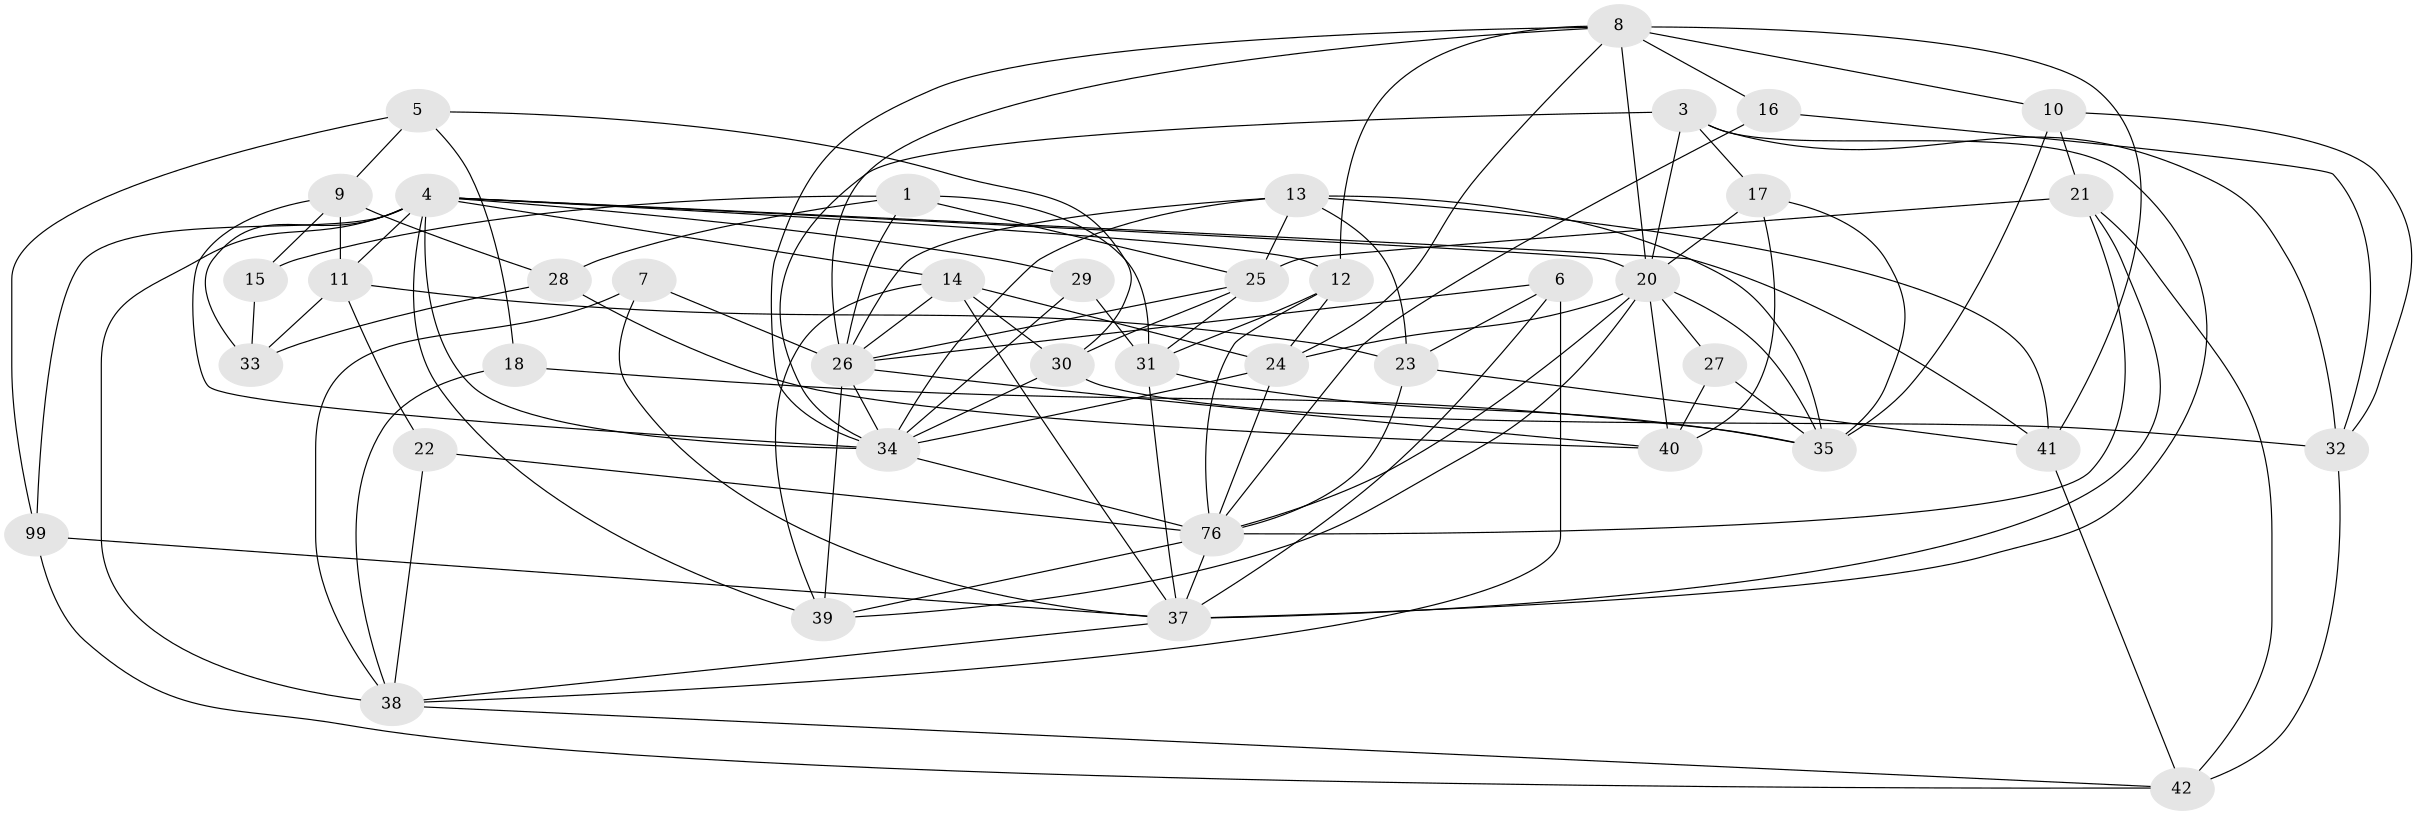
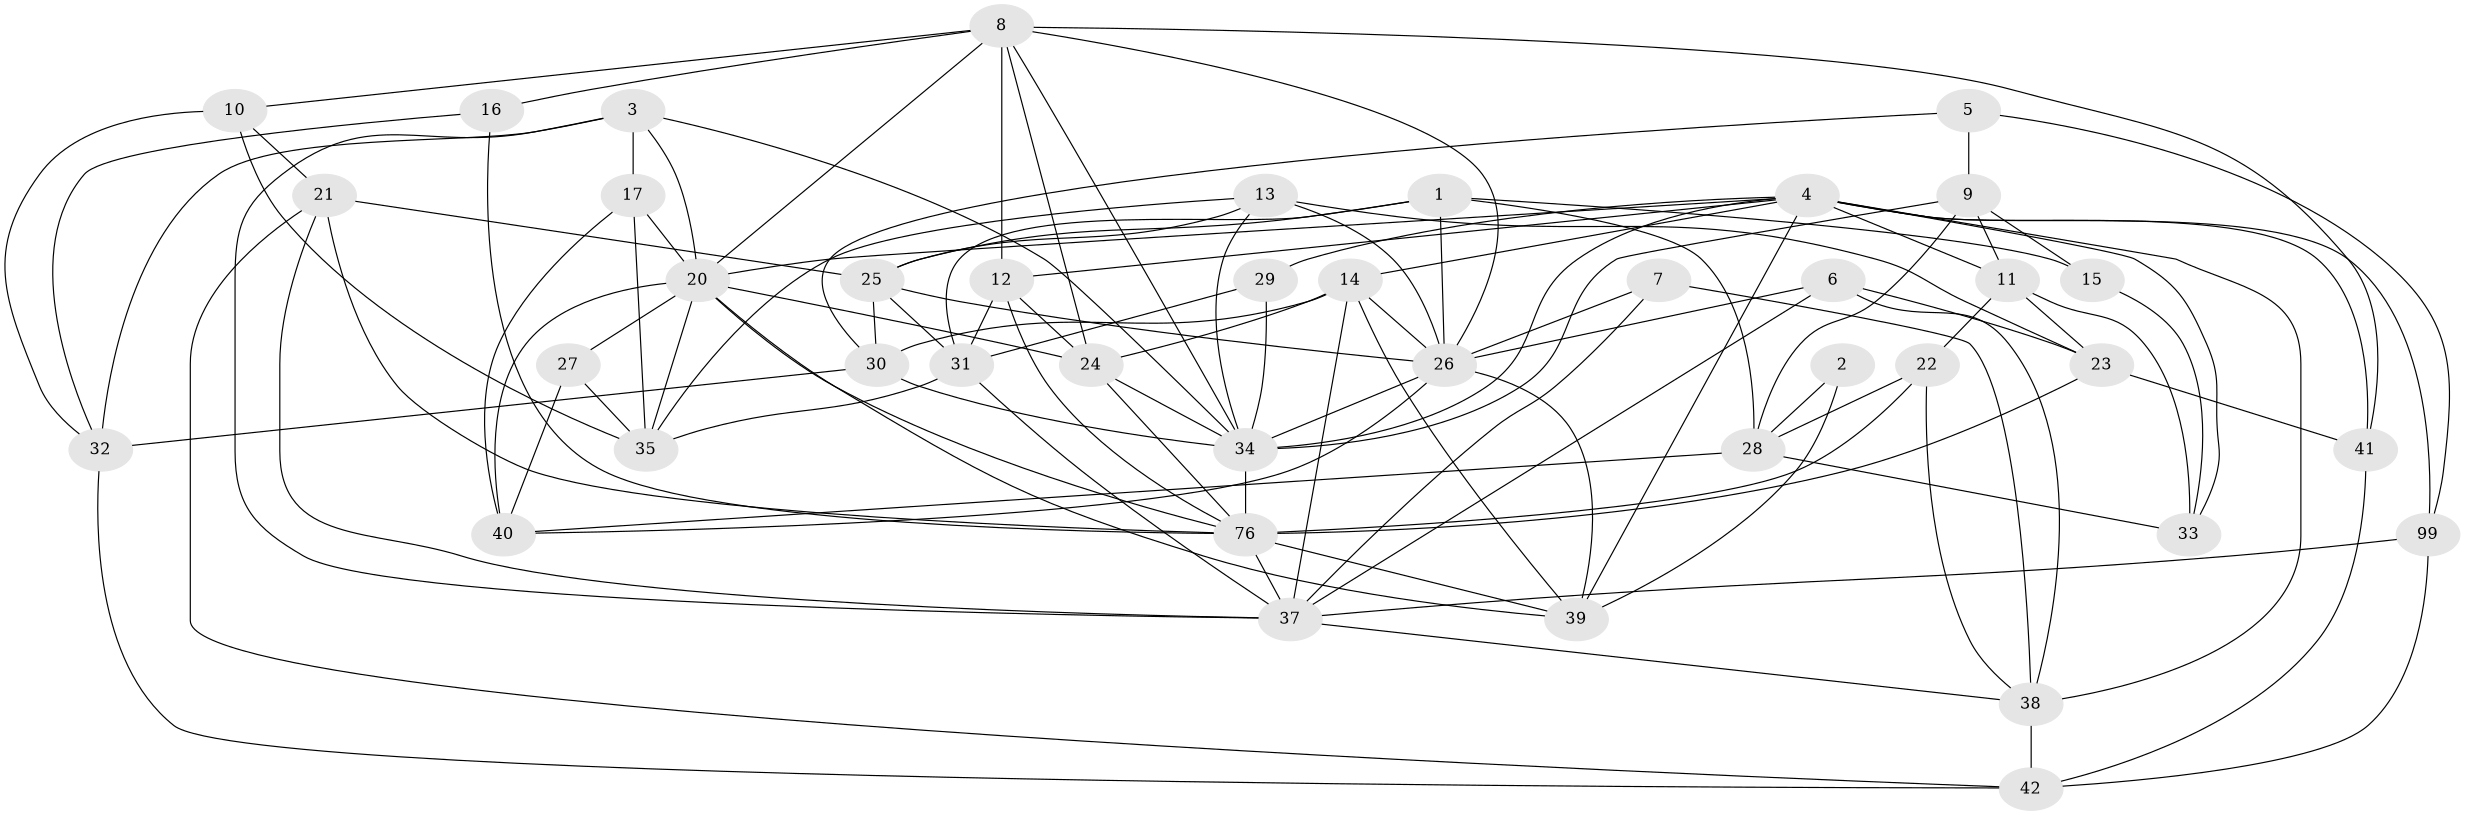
edge "13" -- "41": removed
node "18": removed
node "2": added
edge "22" -- "28": added
